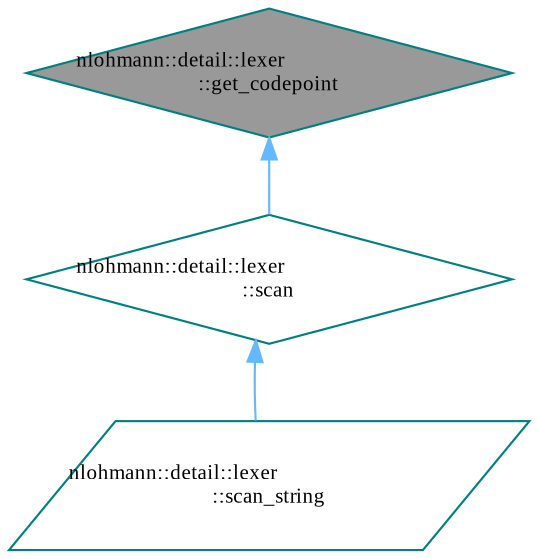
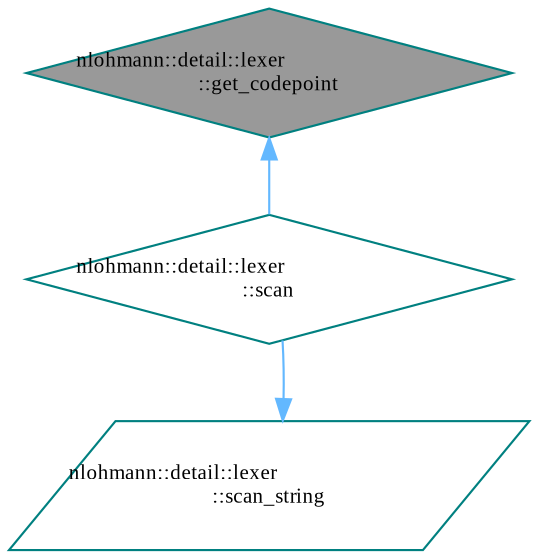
edge "nlohmann::detail::lexer ::scan_string" -> "nlohmann::detail::lexer ::scan": reversed
